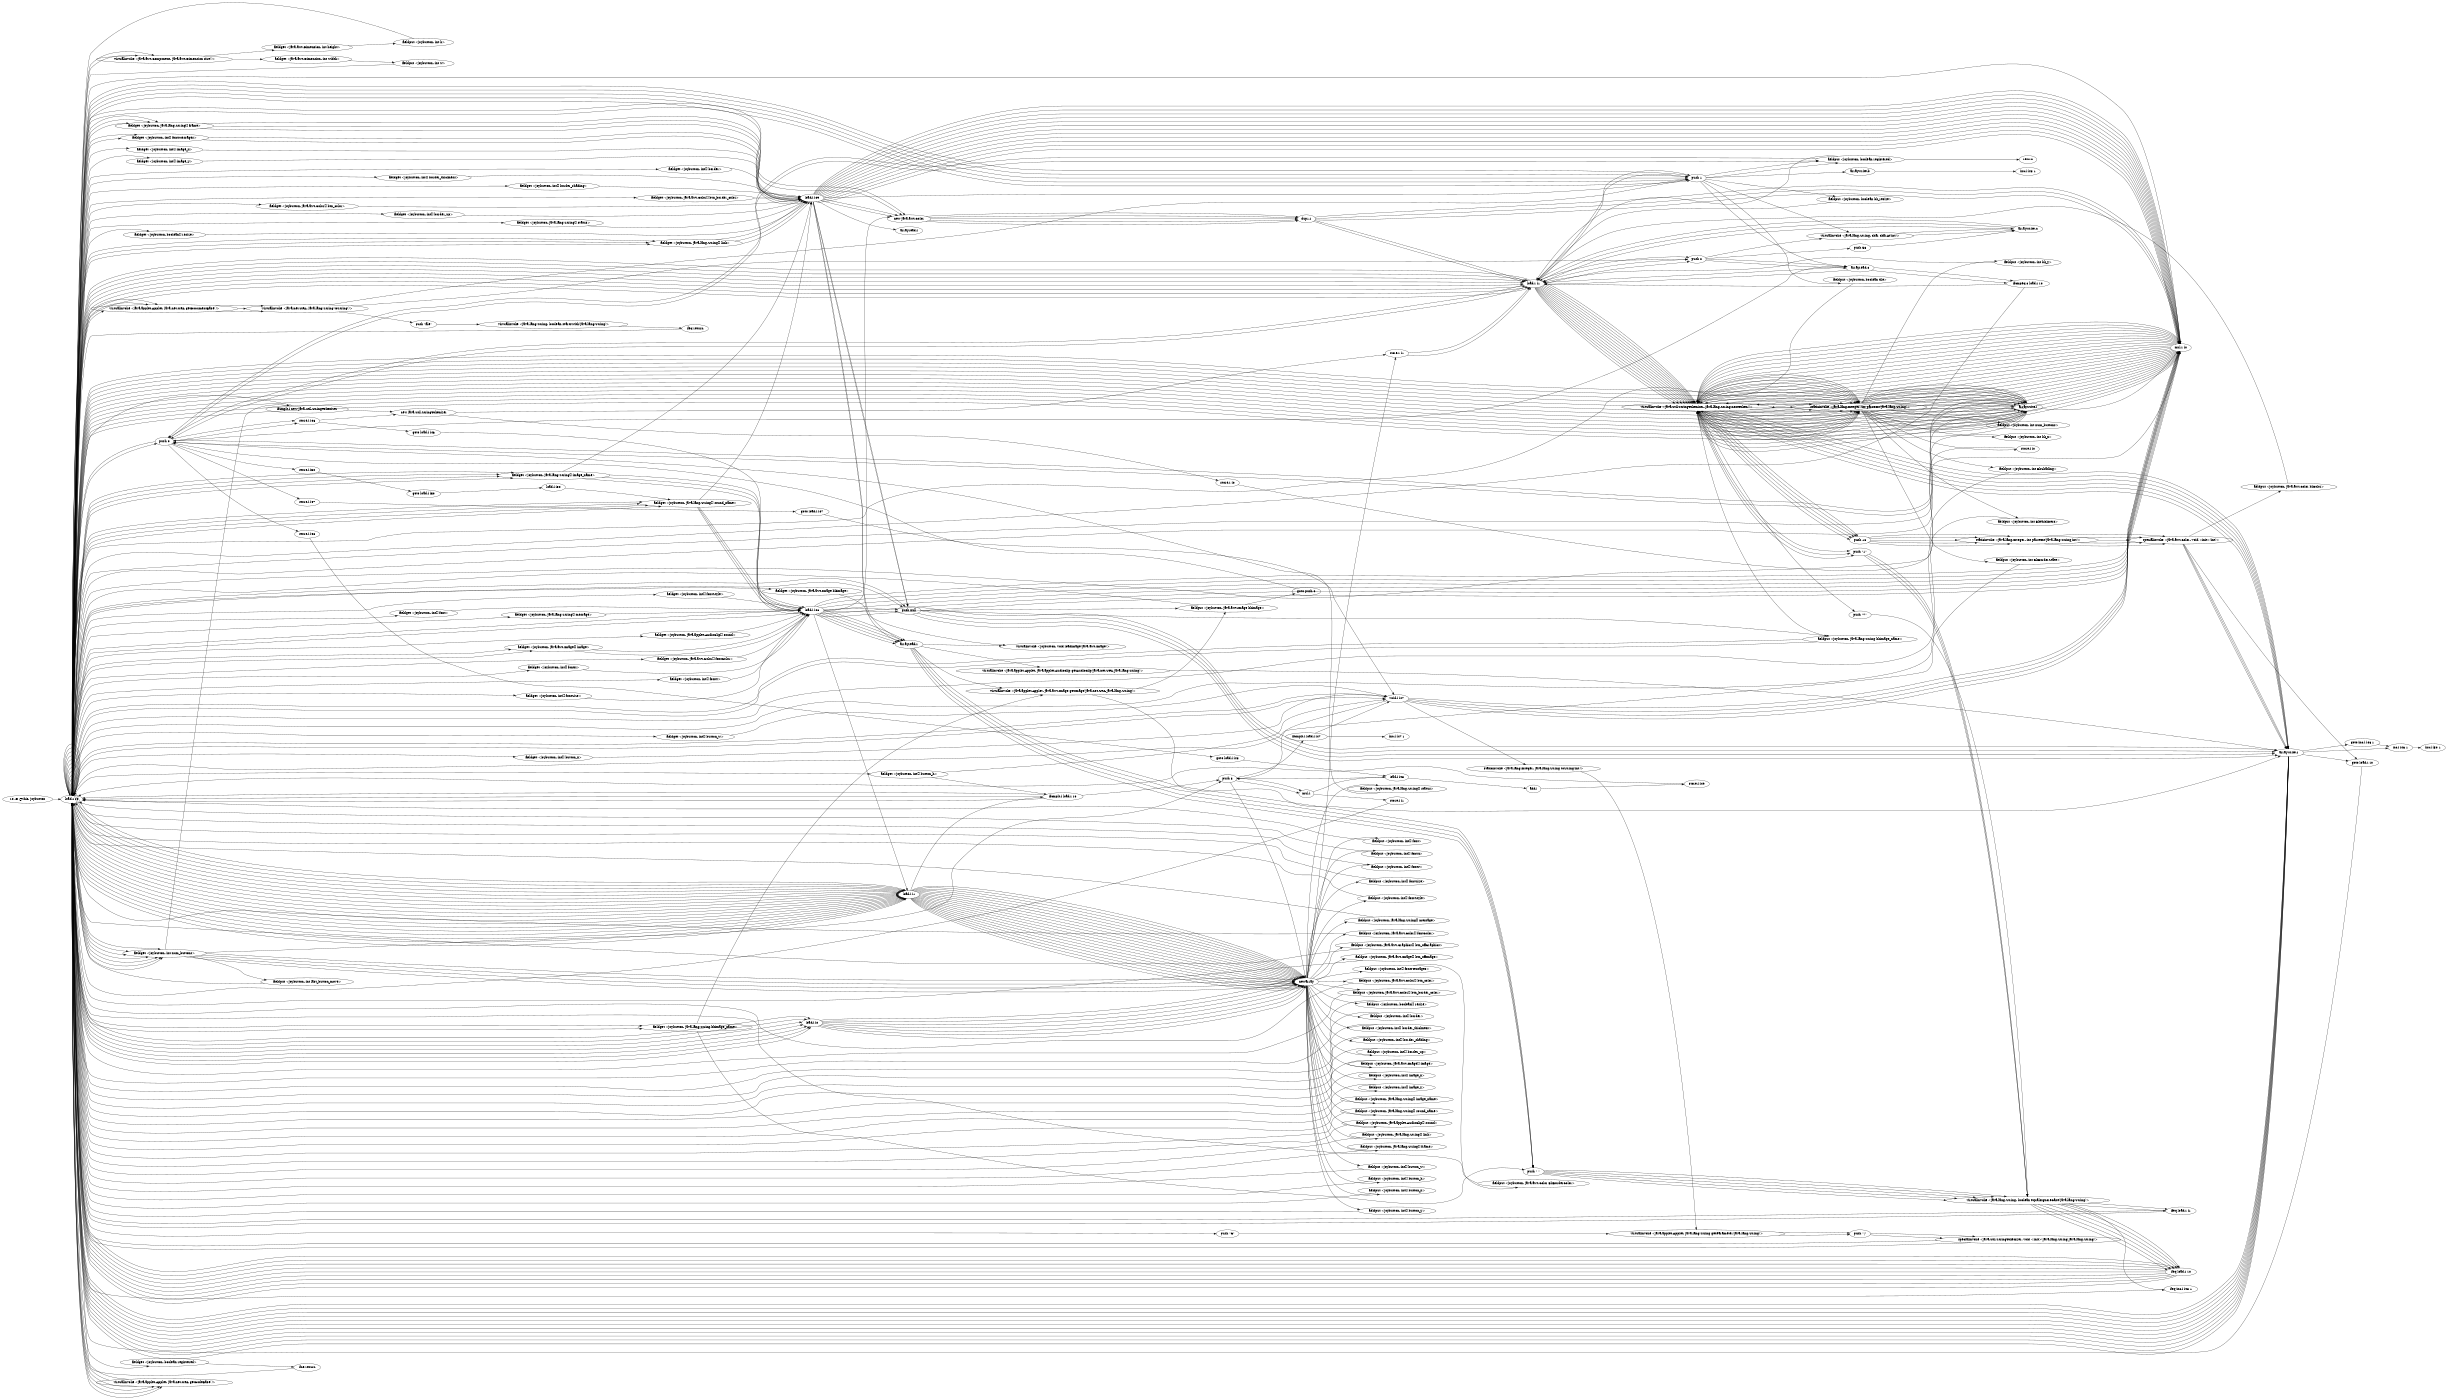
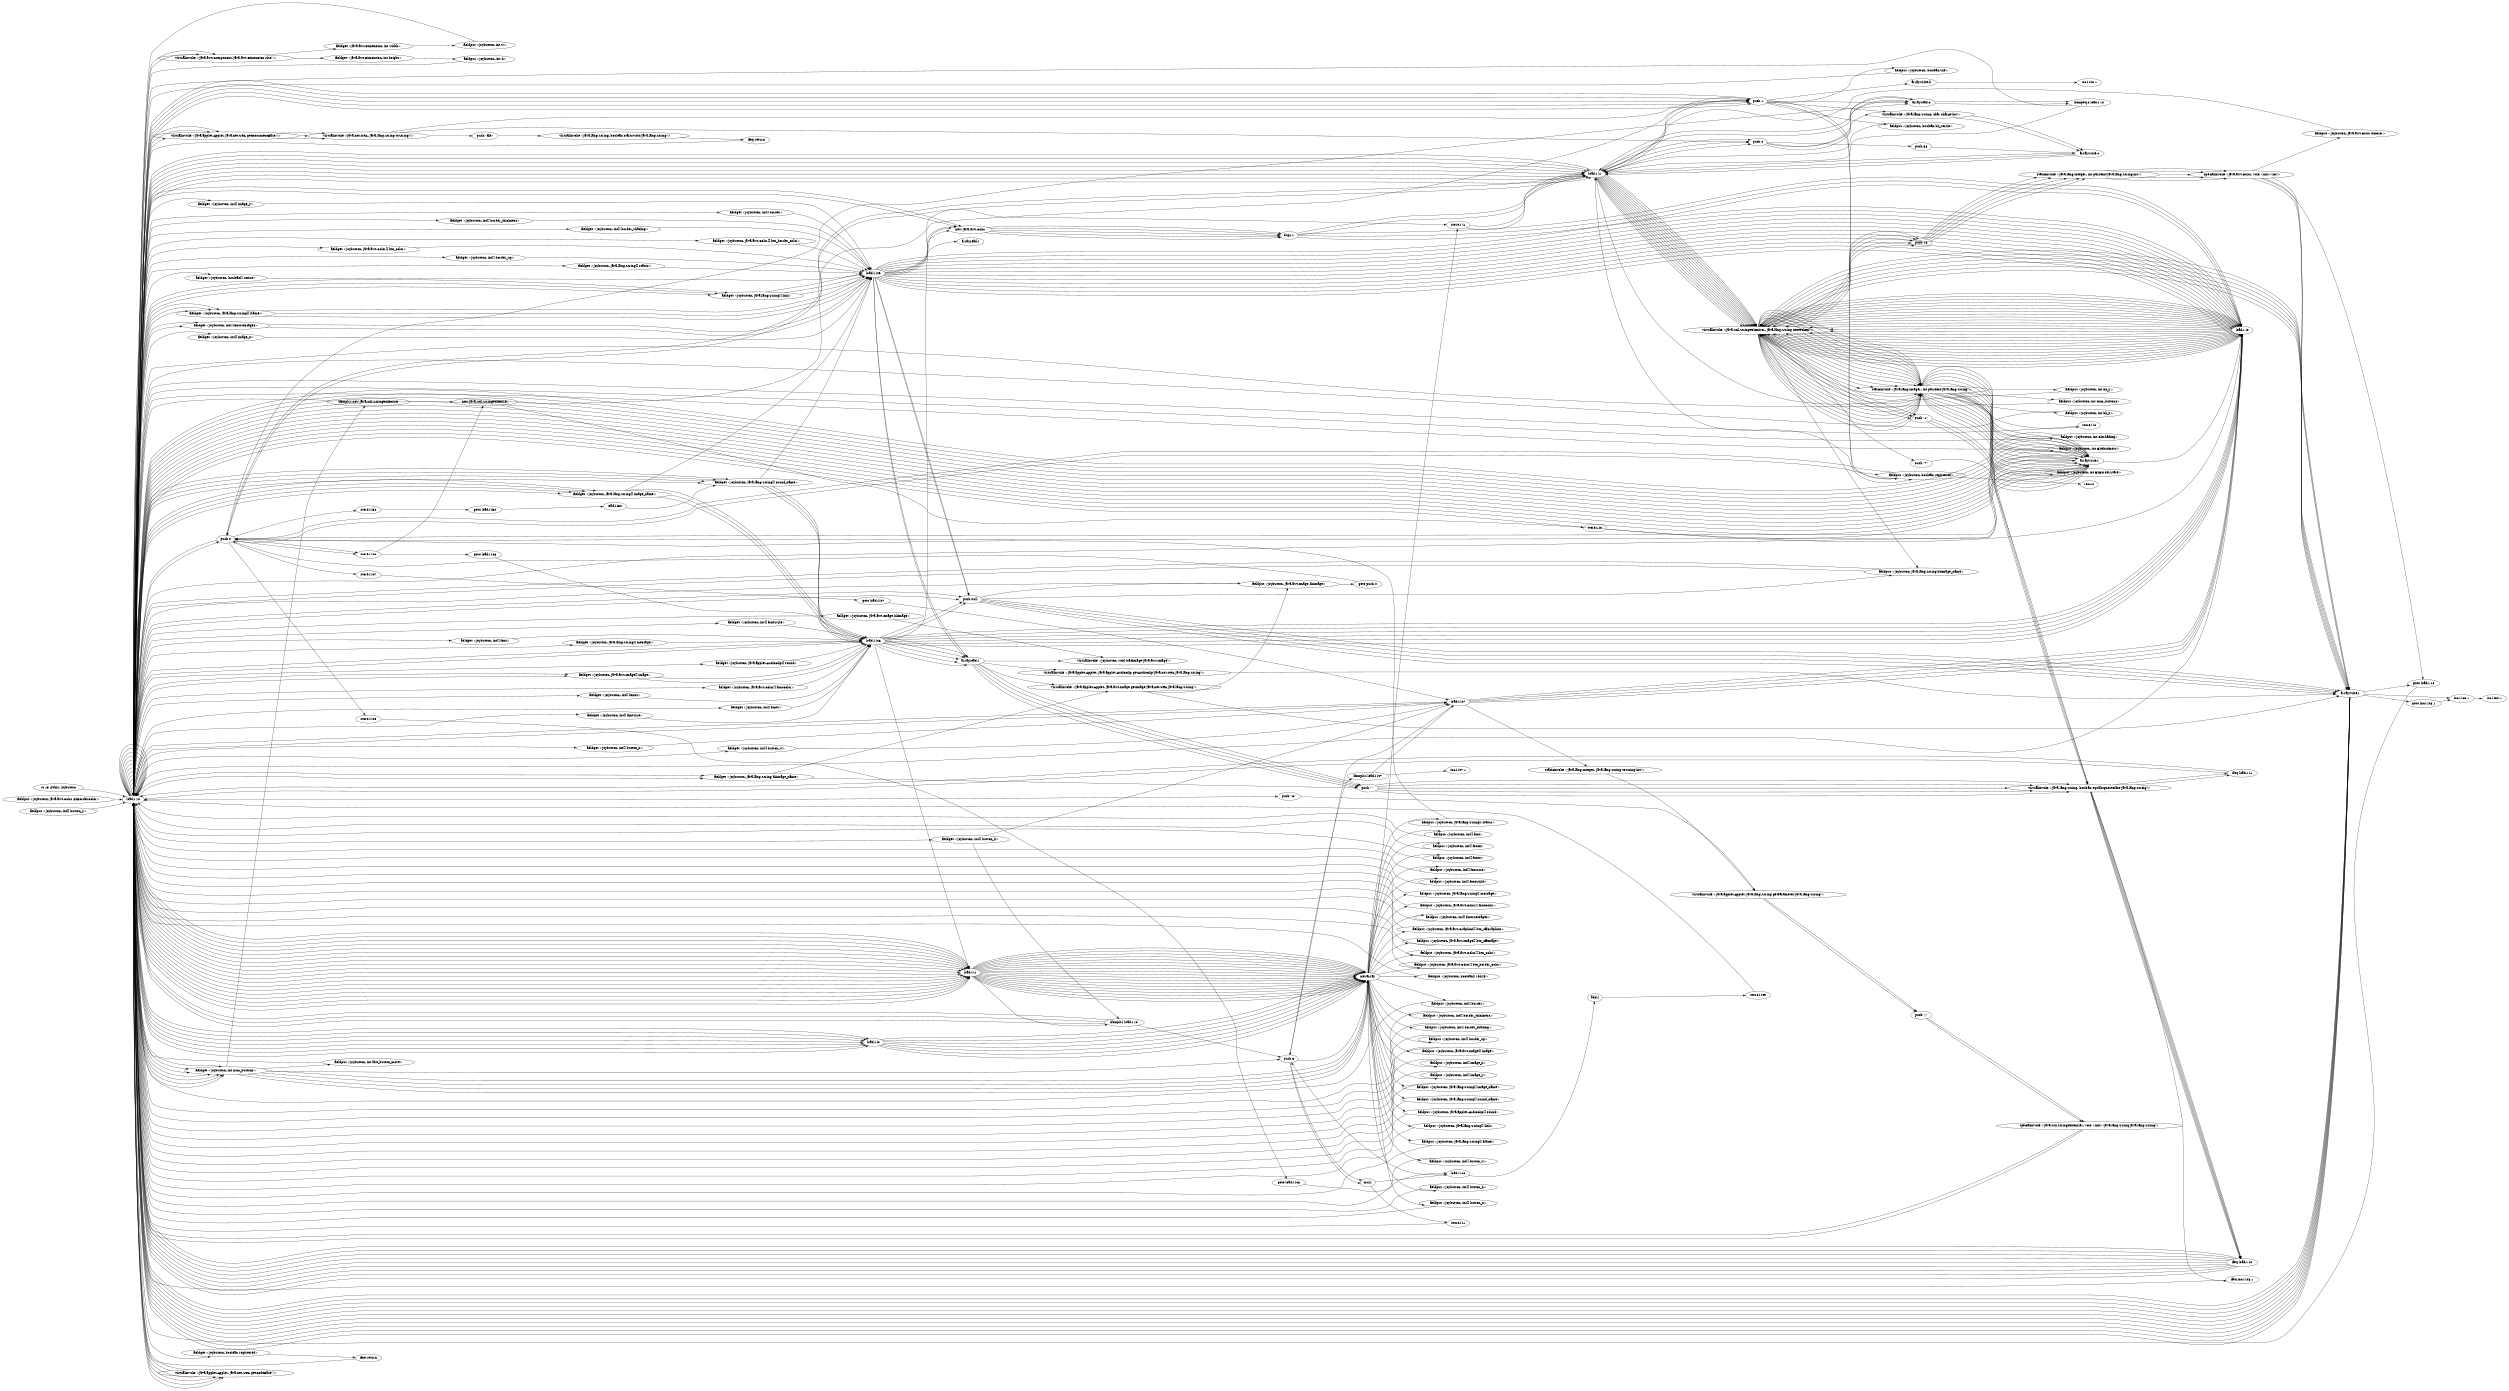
node "mul.r i0": label "mul.r i0" -> "load.r i0"
node "void.i i47": label "void.i i47" -> "load.i i47"
edge "fieldput <joybutton: int[] fontMessages>" -> "fieldput <joybutton: java.awt.Color BkBorderColor>": now "fieldput <joybutton: int[] fontMessages>" -> "load.r r0"
edge "newarray" -> "fieldput <joybutton: int[] button_y>": removed
